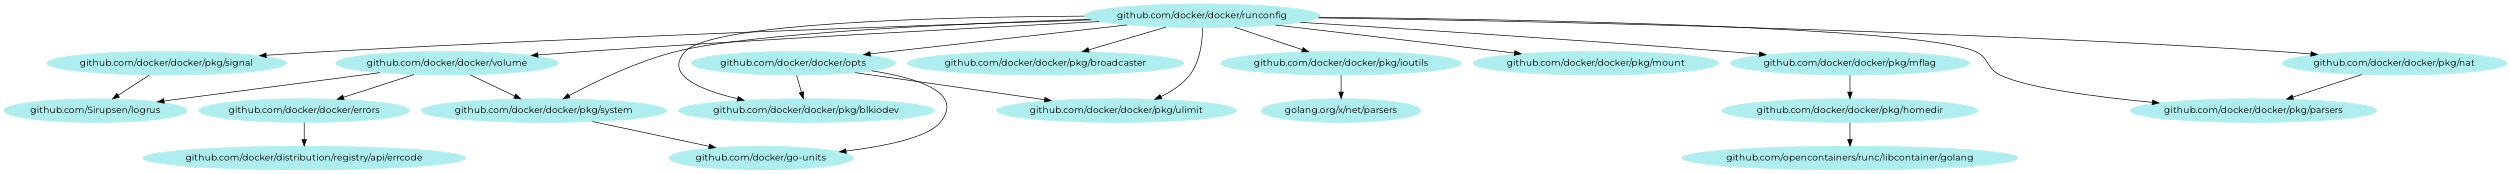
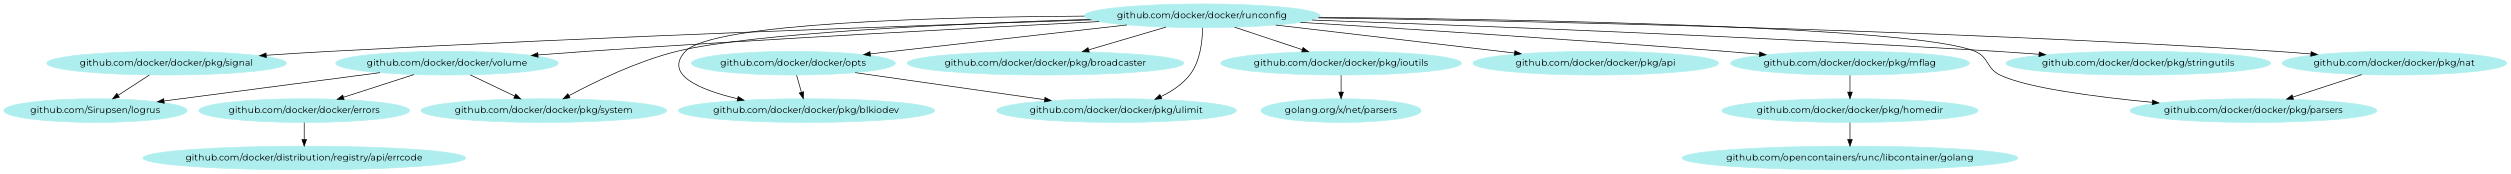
node "github.com/docker/docker/pkg/mount": label "github.com/docker/docker/pkg/mount" -> "github.com/docker/docker/pkg/api"
node "github.com/docker/docker/pkg/stringutils": added
node "github.com/docker/go-units": removed
